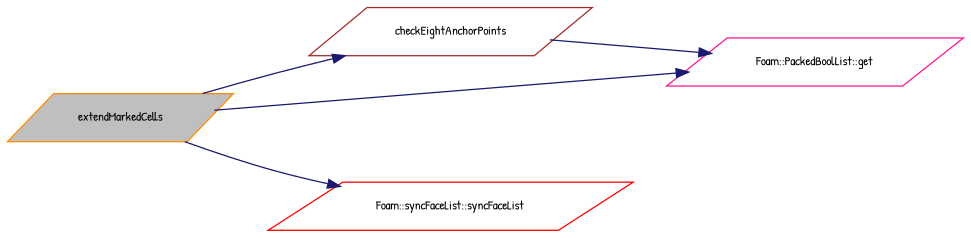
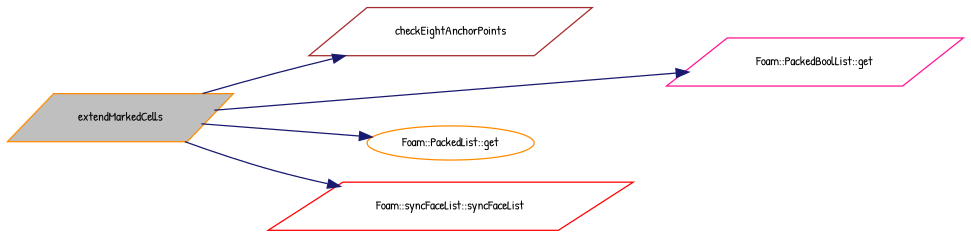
edge "checkEightAnchorPoints" -> "Foam::PackedBoolList::get": removed
node "Foam::PackedList::get": added
